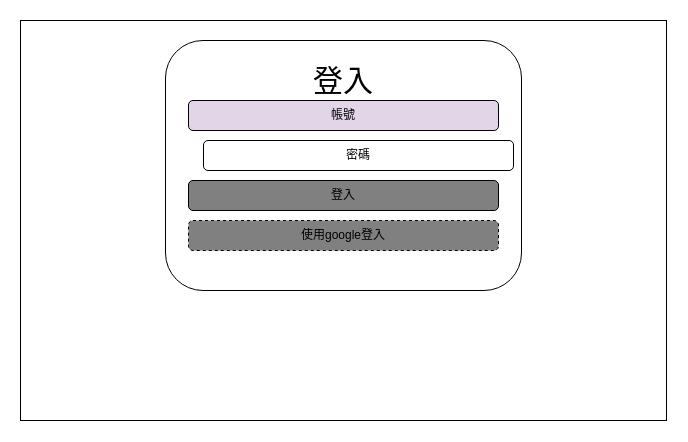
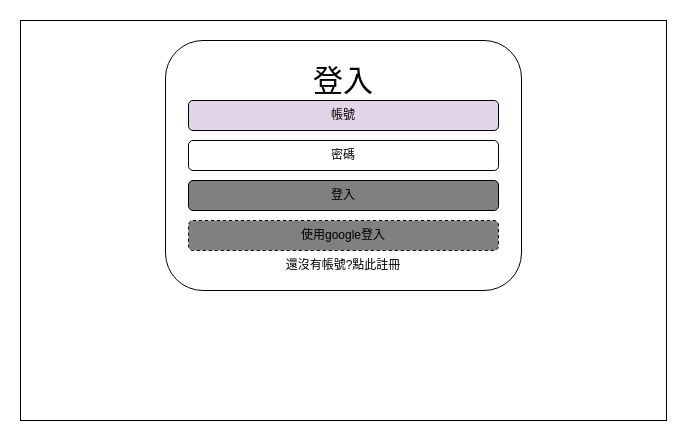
node "密碼": moved (359, 156) -> (344, 156)
node "還沒有帳號?點此註冊": added
